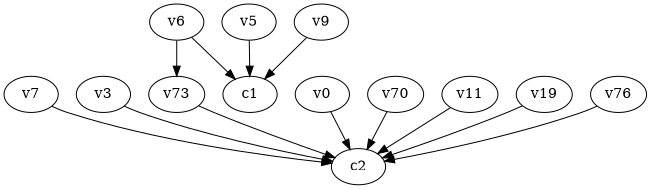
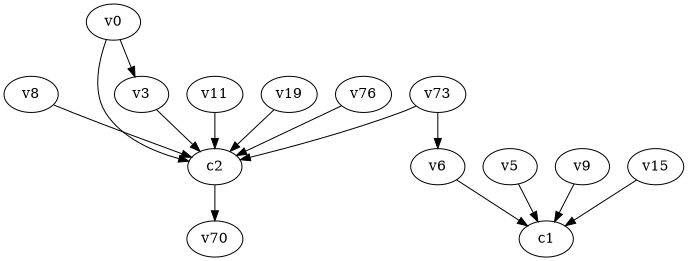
edge "v6" -> "v73": reversed
edge "v0" -> "v3": added
node "v7": label "v7" -> "v8"
edge "v70" -> "c2": reversed
node "v15": added
